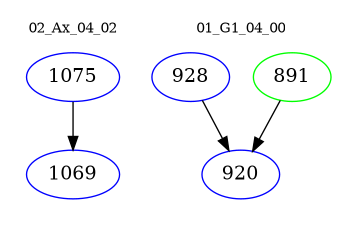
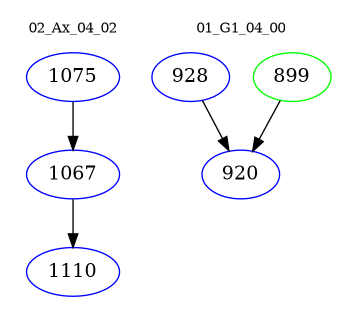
node "891": label "891" -> "899"
node "1069": label "1069" -> "1067"
node "1110": added
